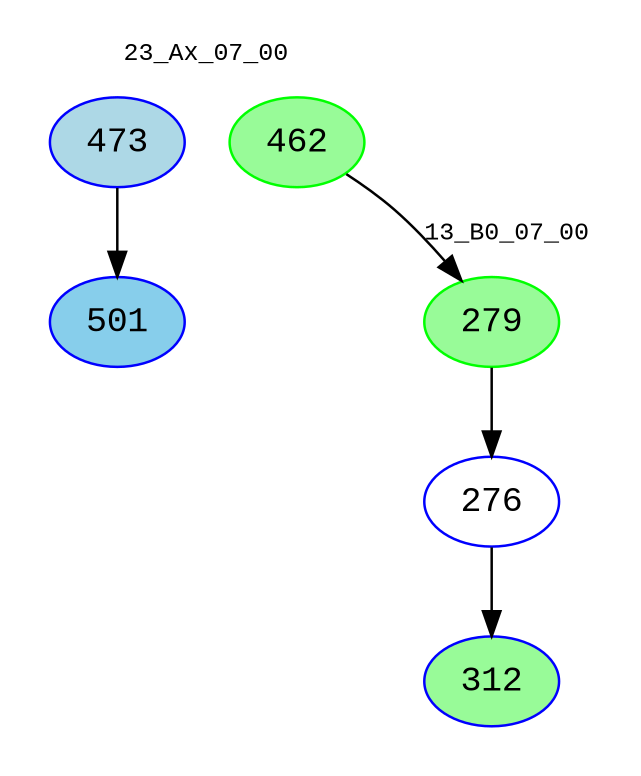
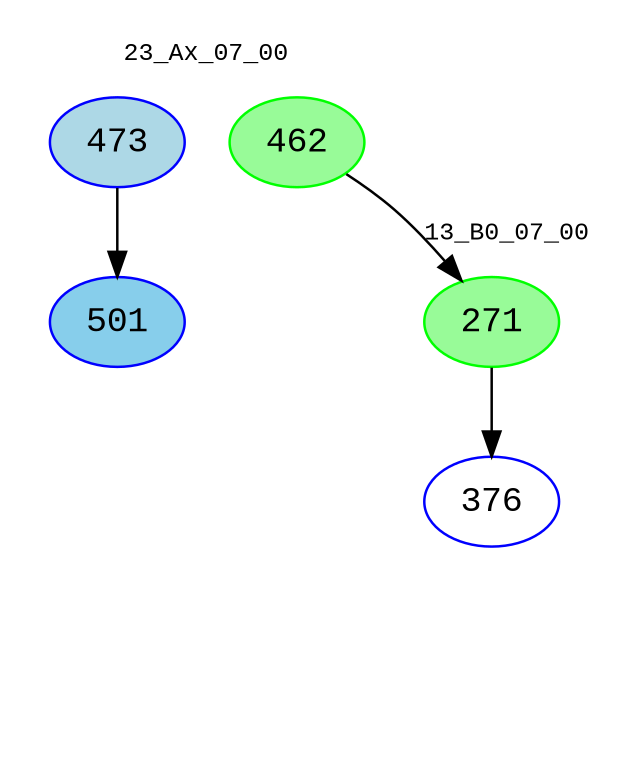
node "279": label "279" -> "271"
node "276": label "276" -> "376"
node "312": removed
